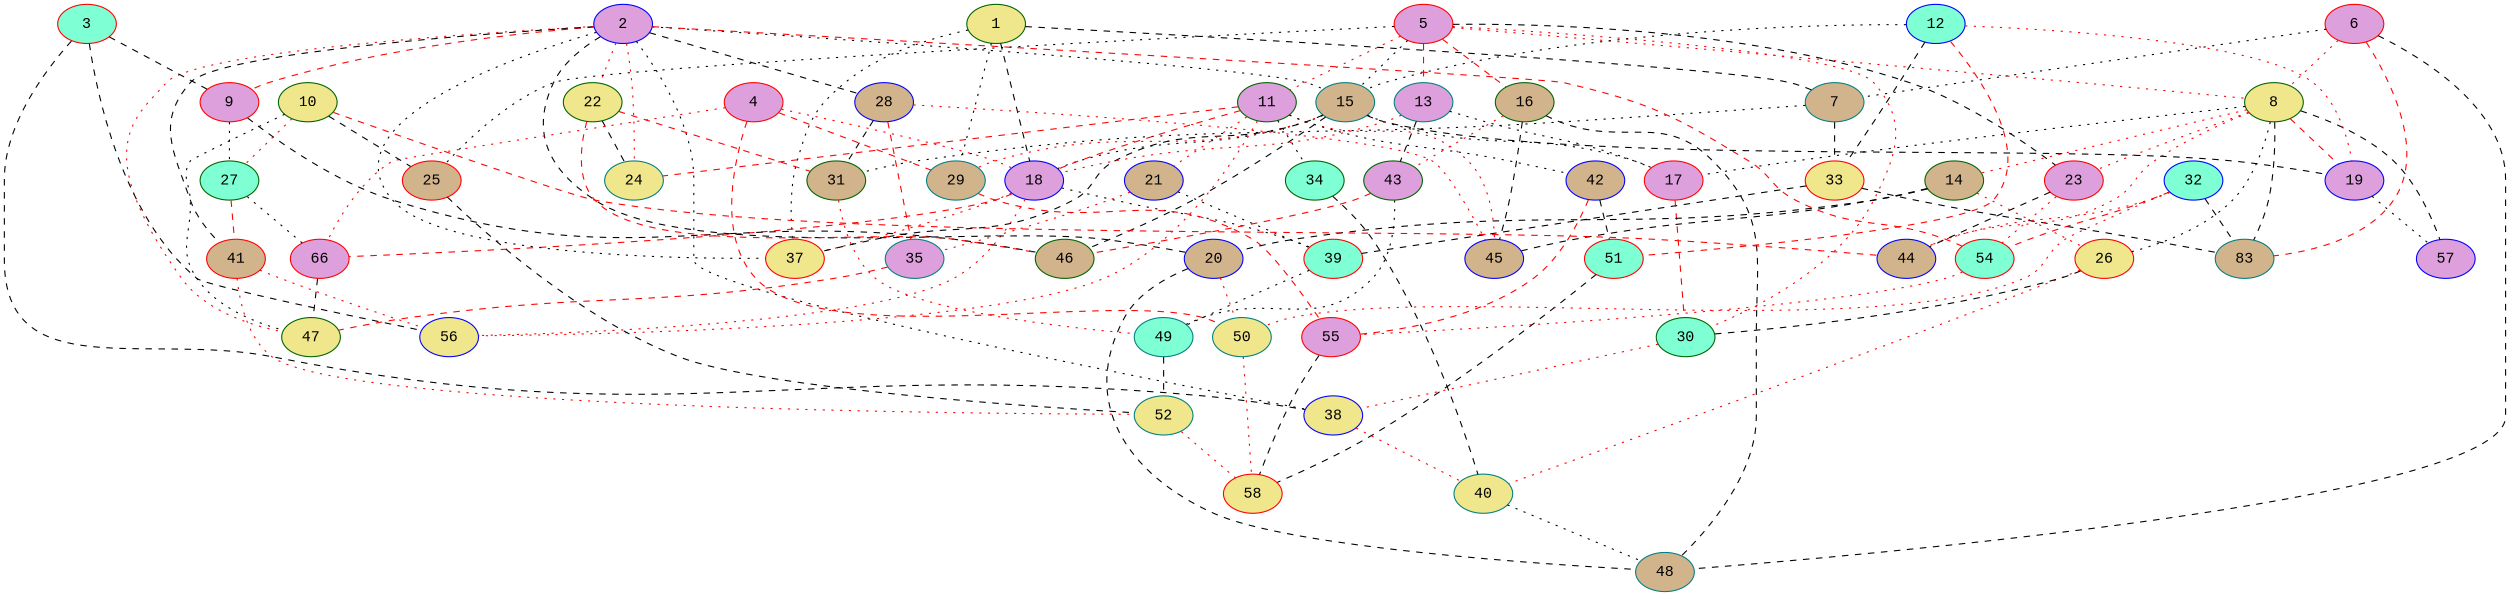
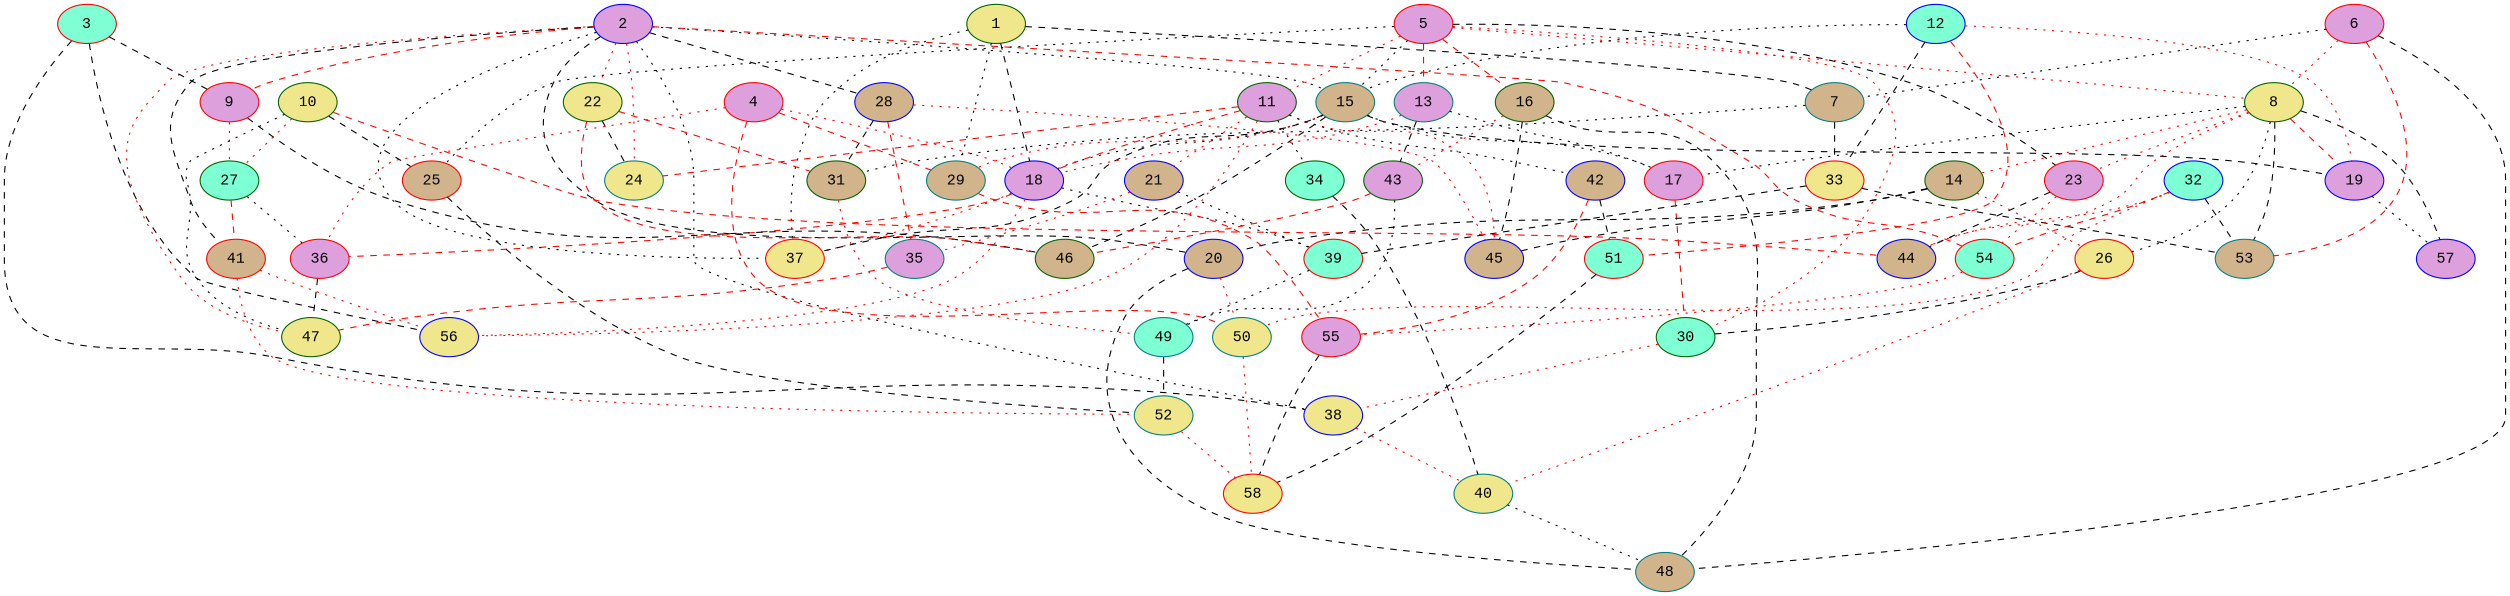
edge "9" -- "27": color black -> red
node "66": label "66" -> "36"
node "83": label "83" -> "53"
